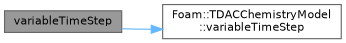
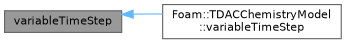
edge "variableTimeStep" -> "Foam::TDACChemistryModel ::variableTimeStep": reversed
